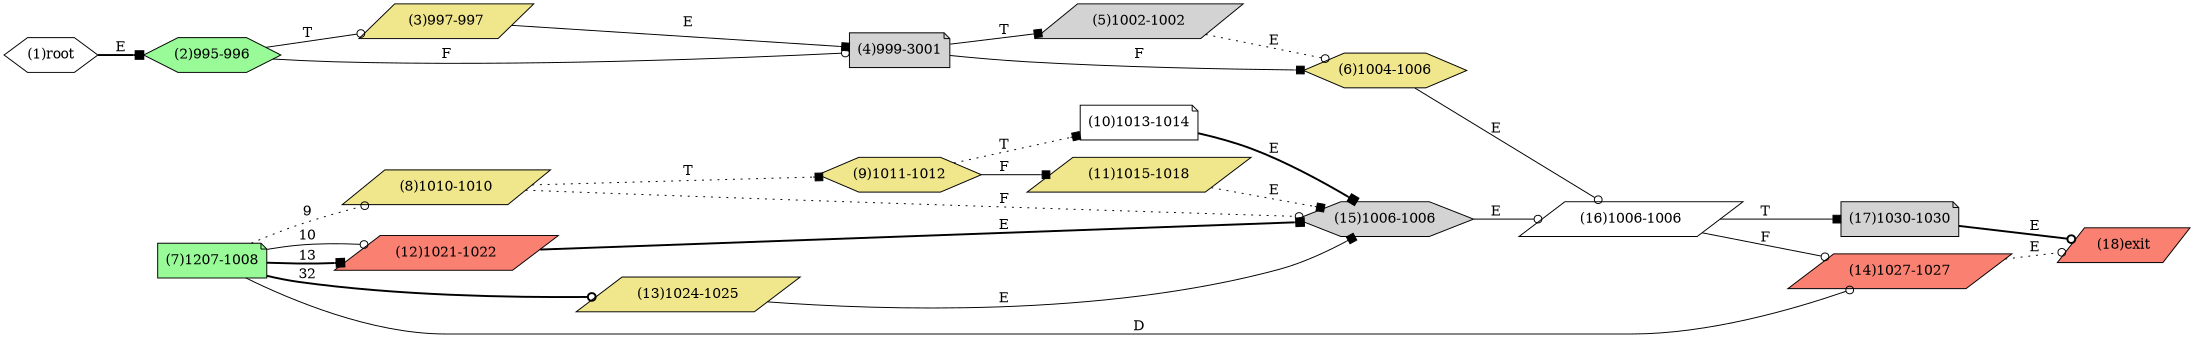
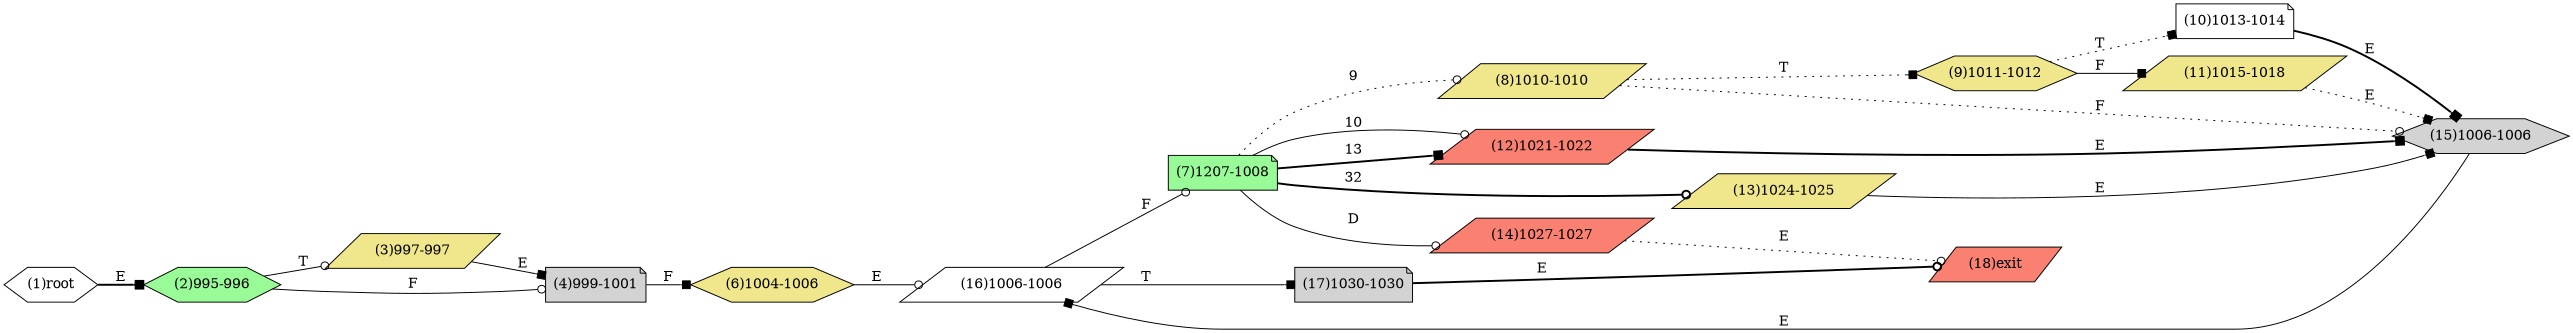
node "(5)1002-1002": removed
node "(4)999-3001": label "(4)999-3001" -> "(4)999-1001"
edge "(15)1006-1006" -> "(16)1006-1006": arrowhead odot -> box
edge "(16)1006-1006" -> "(14)1027-1027": now "(16)1006-1006" -> "(7)1207-1008"
